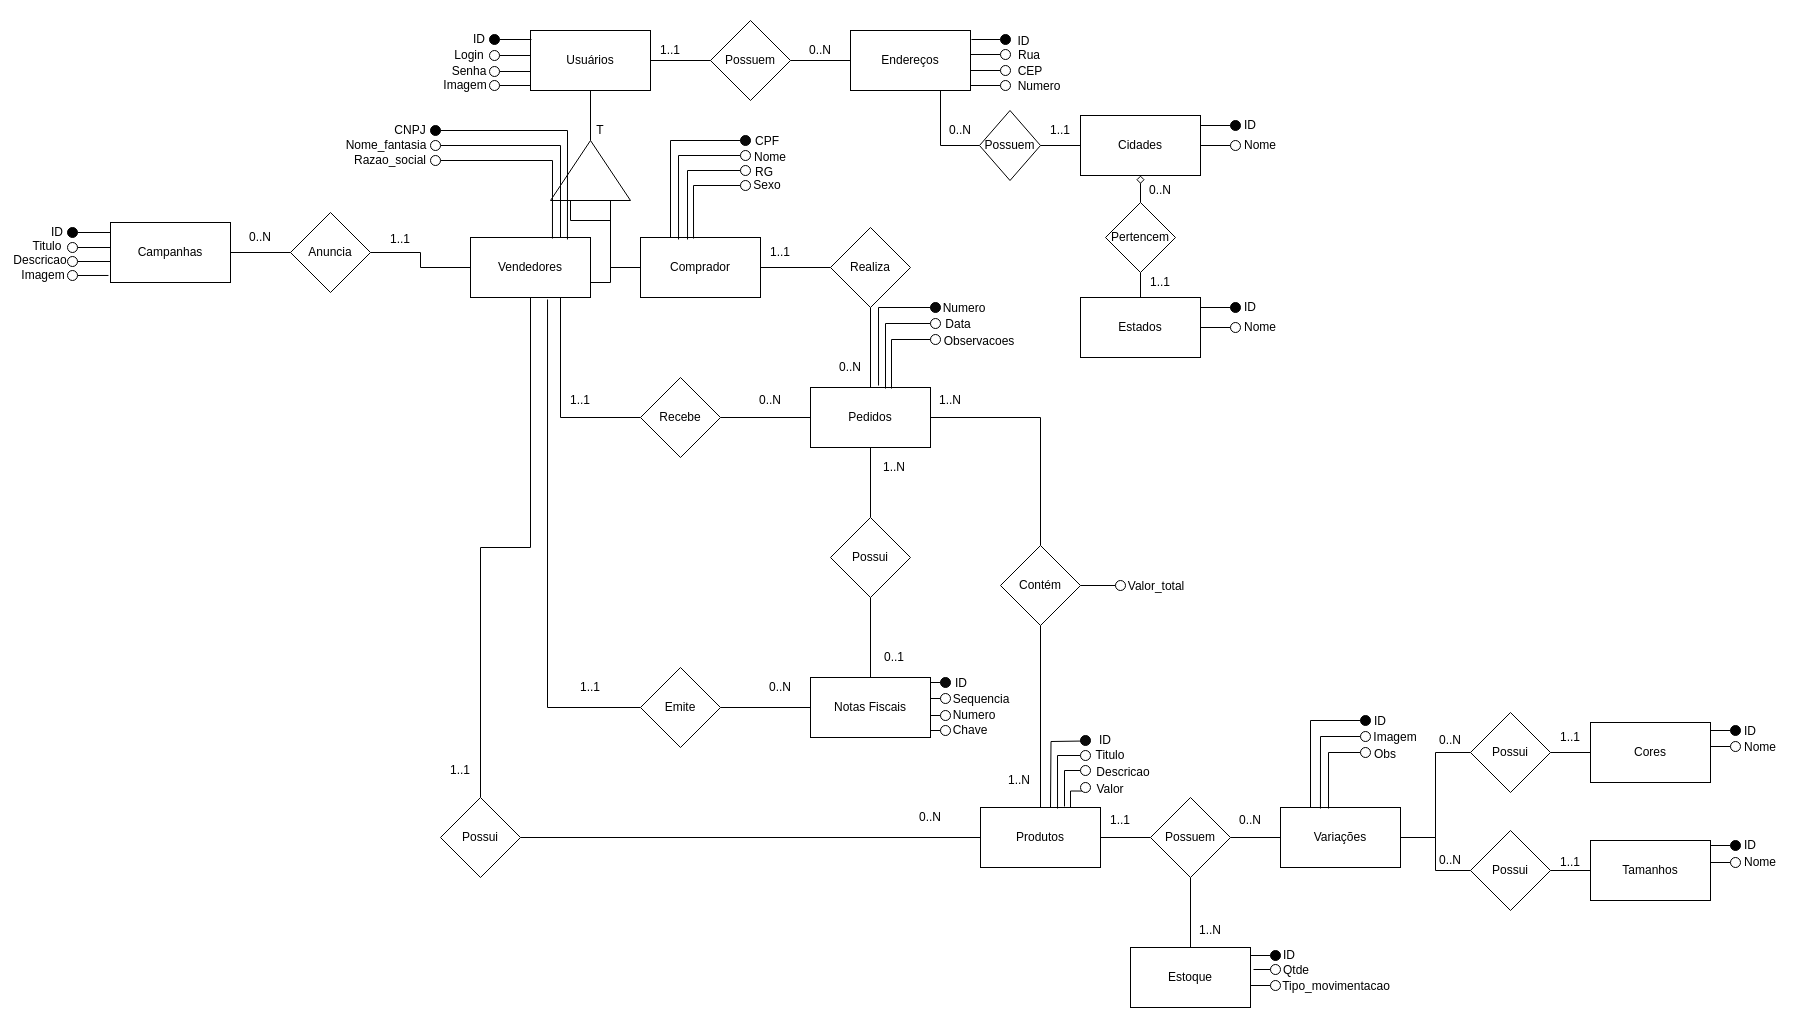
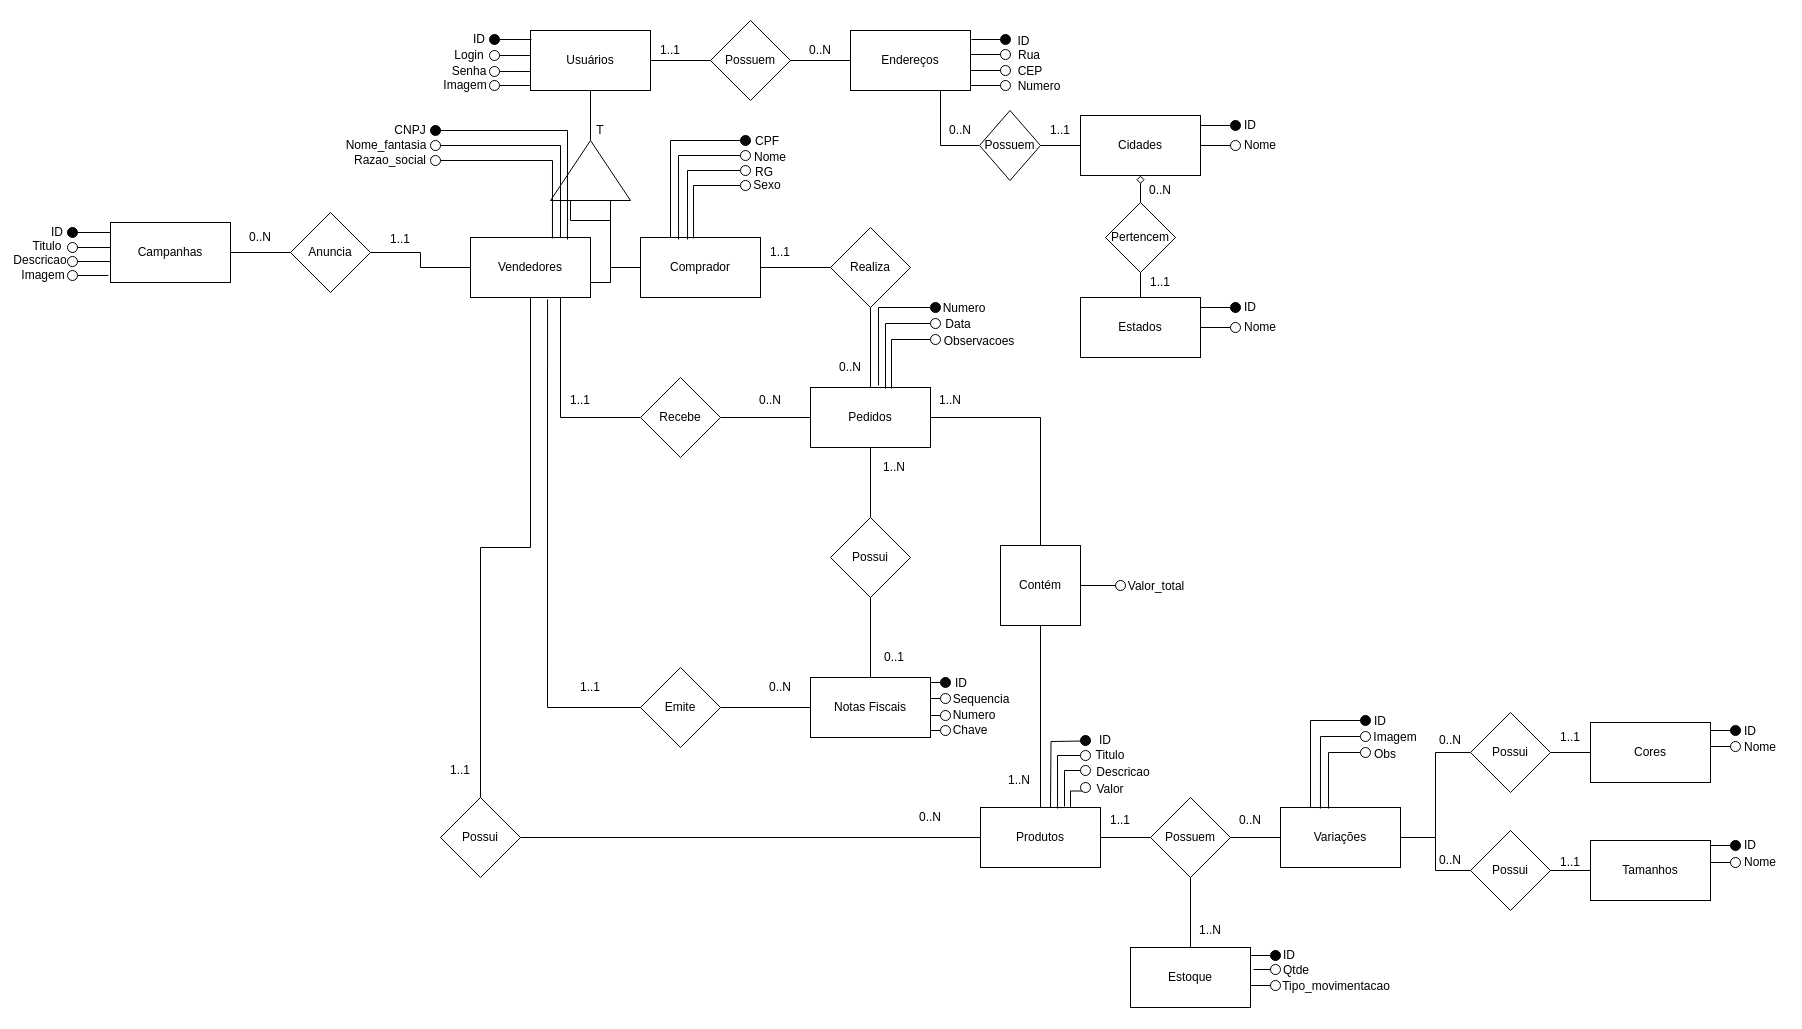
node "Contém": shape diamond -> rectangle
